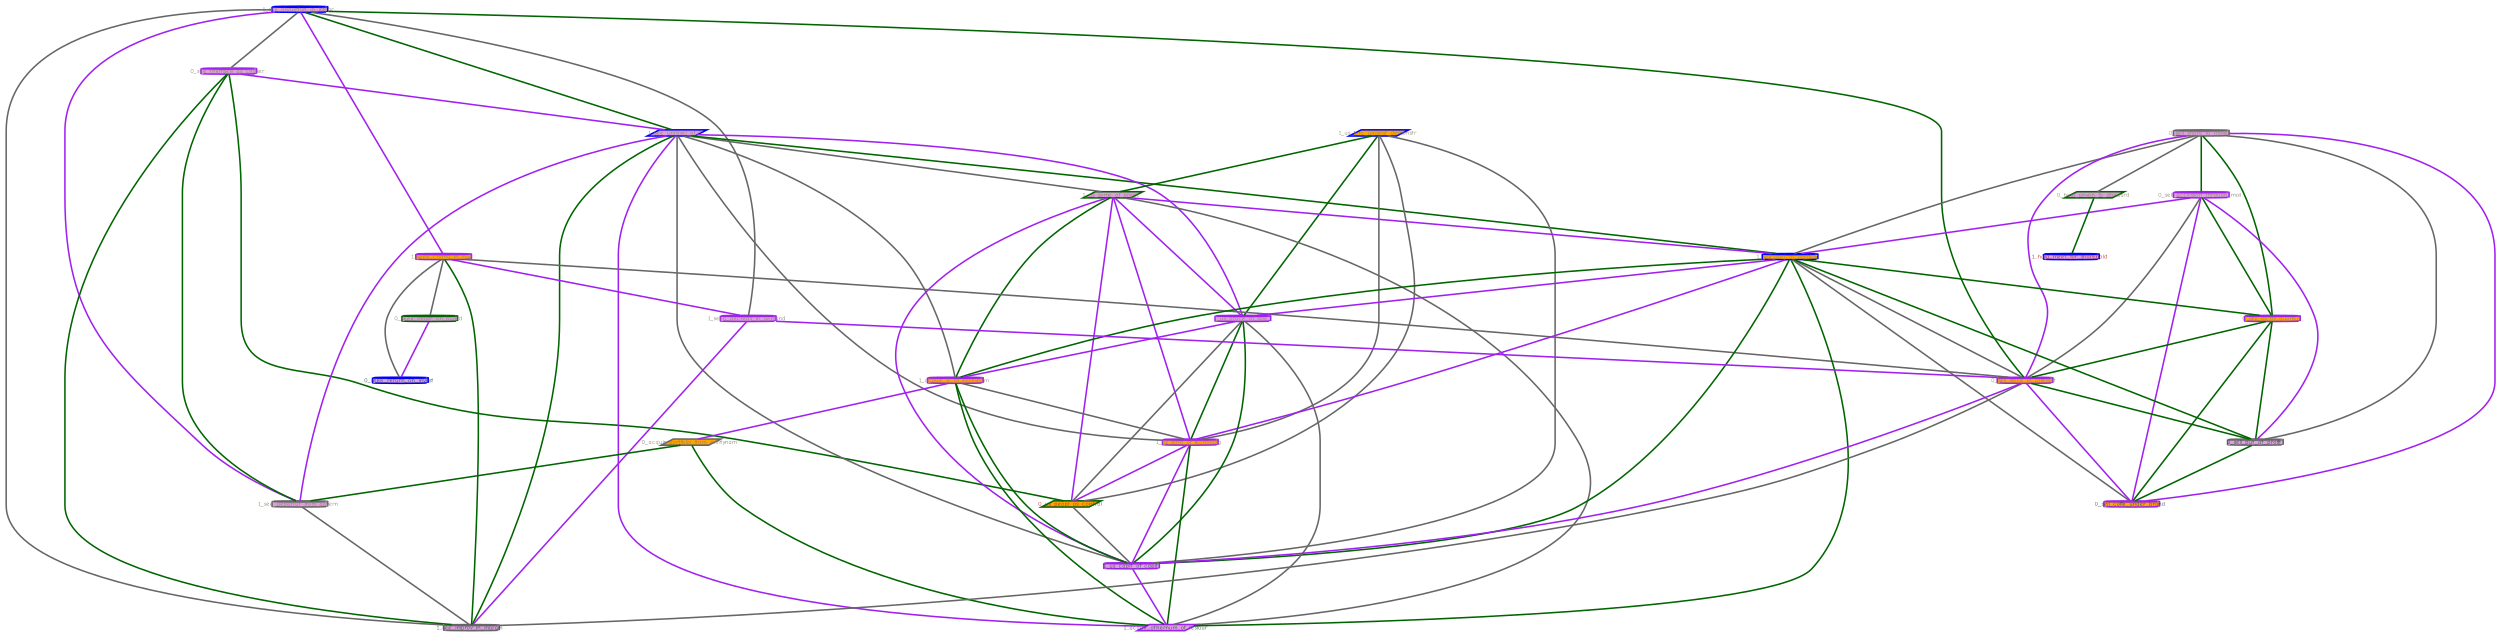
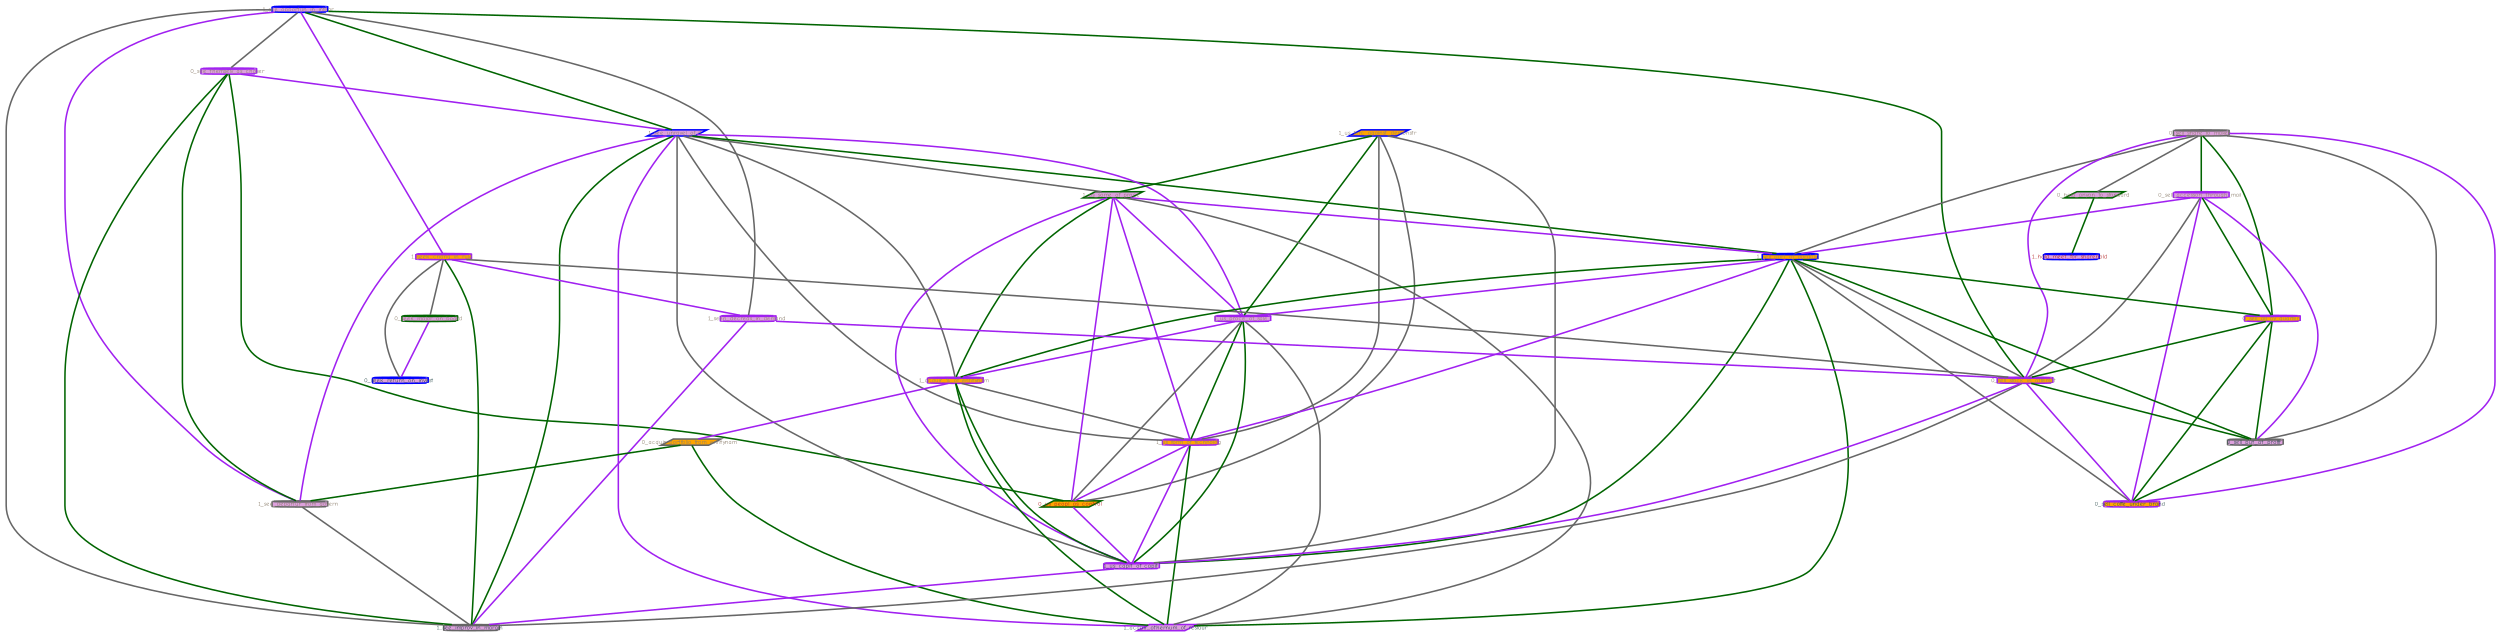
edge "0_us_peopl_as_control" -- "1_us_capit_of_capit": color gray40 -> purple
edge "1_us_capit_of_capit" -- "1_acquir_othernum_of_restaur": now "1_us_capit_of_capit" -- "1_see_improv_in_margin"
